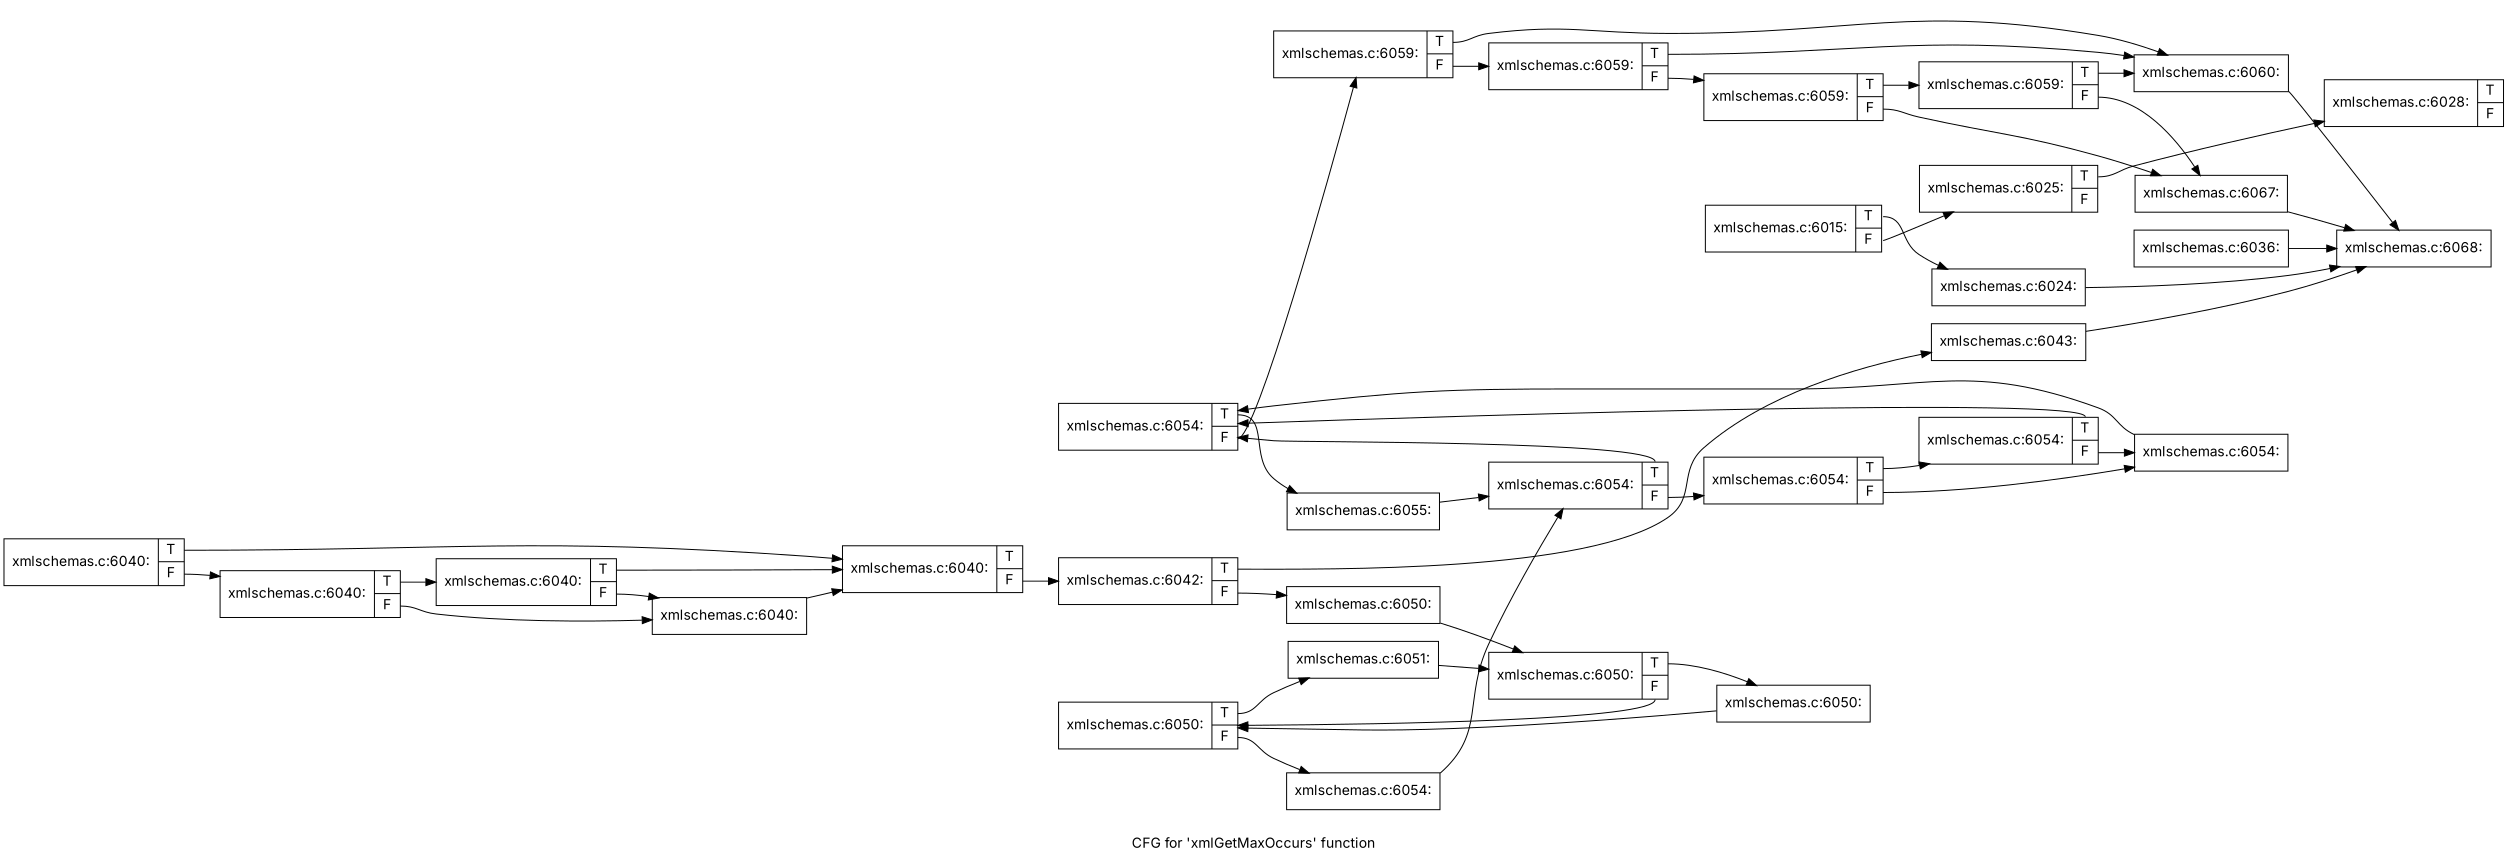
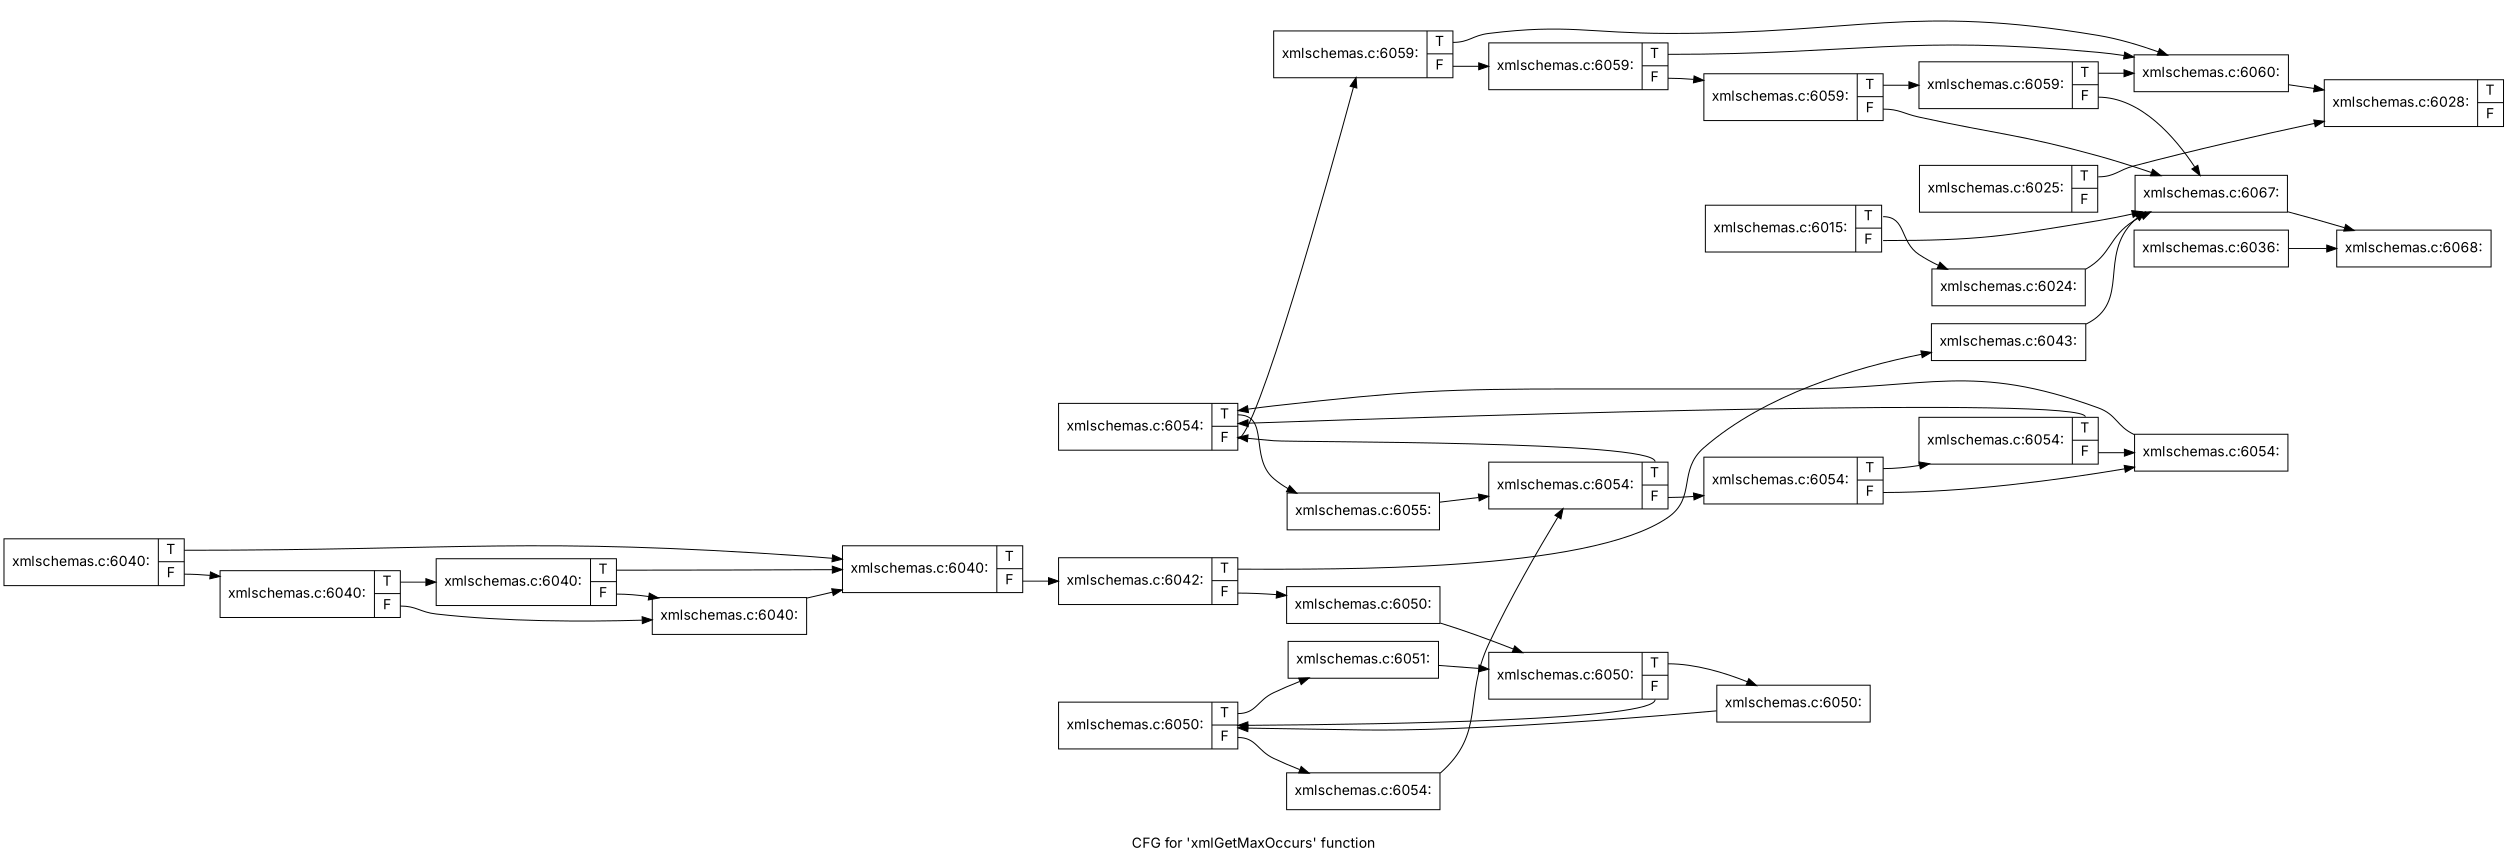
edge "xmlschemas.c:6060:" -> "xmlschemas.c:6068:": now "xmlschemas.c:6060:" -> "xmlschemas.c:6028:"
edge "xmlschemas.c:6015:" -> "xmlschemas.c:6025:": now "xmlschemas.c:6015:" -> "xmlschemas.c:6067:"
edge "xmlschemas.c:6024:" -> "xmlschemas.c:6068:": now "xmlschemas.c:6024:" -> "xmlschemas.c:6067:"
edge "xmlschemas.c:6043:" -> "xmlschemas.c:6068:": now "xmlschemas.c:6043:" -> "xmlschemas.c:6067:"
